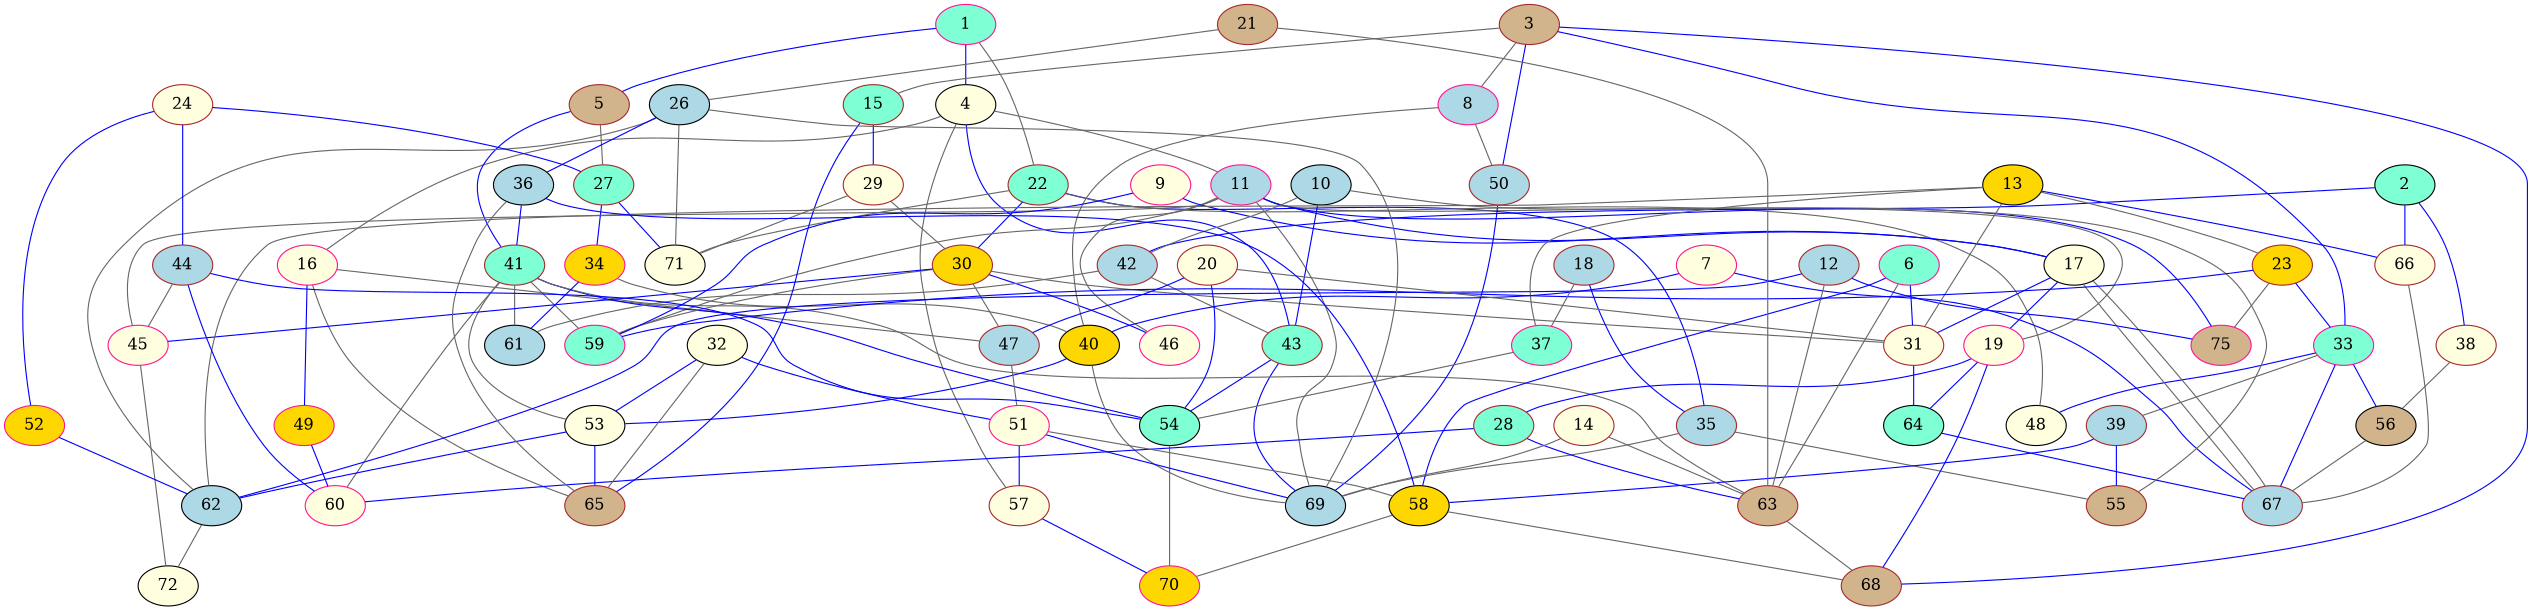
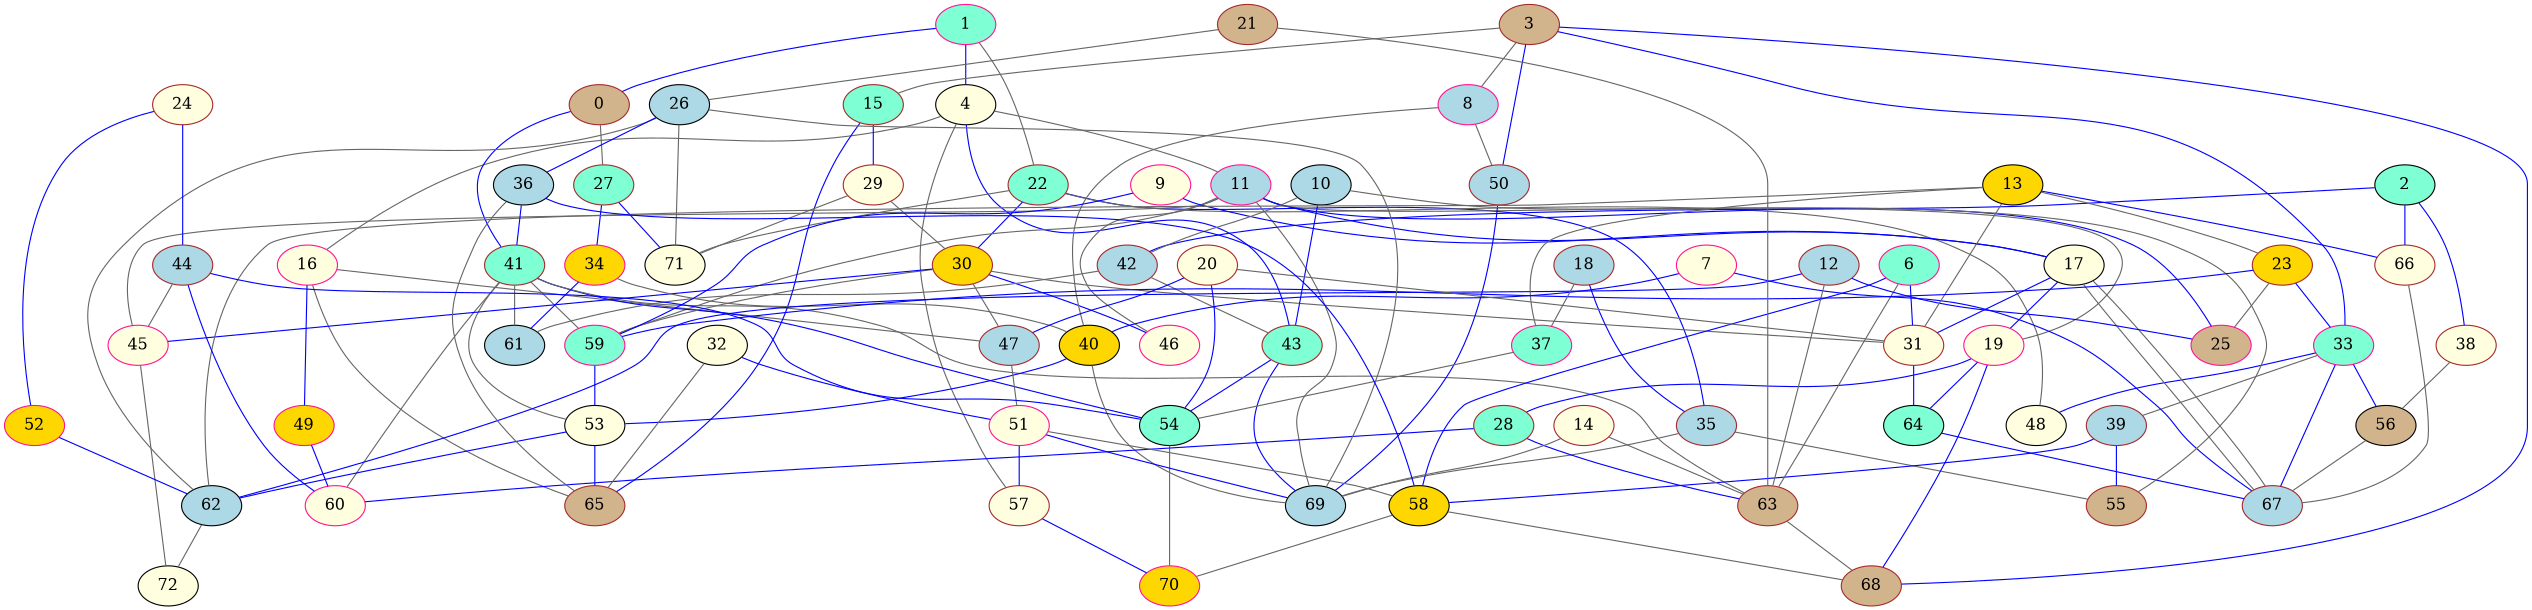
node "5": label "5" -> "0"
edge "24" -- "27": removed
node "75": label "75" -> "25"
edge "32" -- "53": now "59" -- "53"
